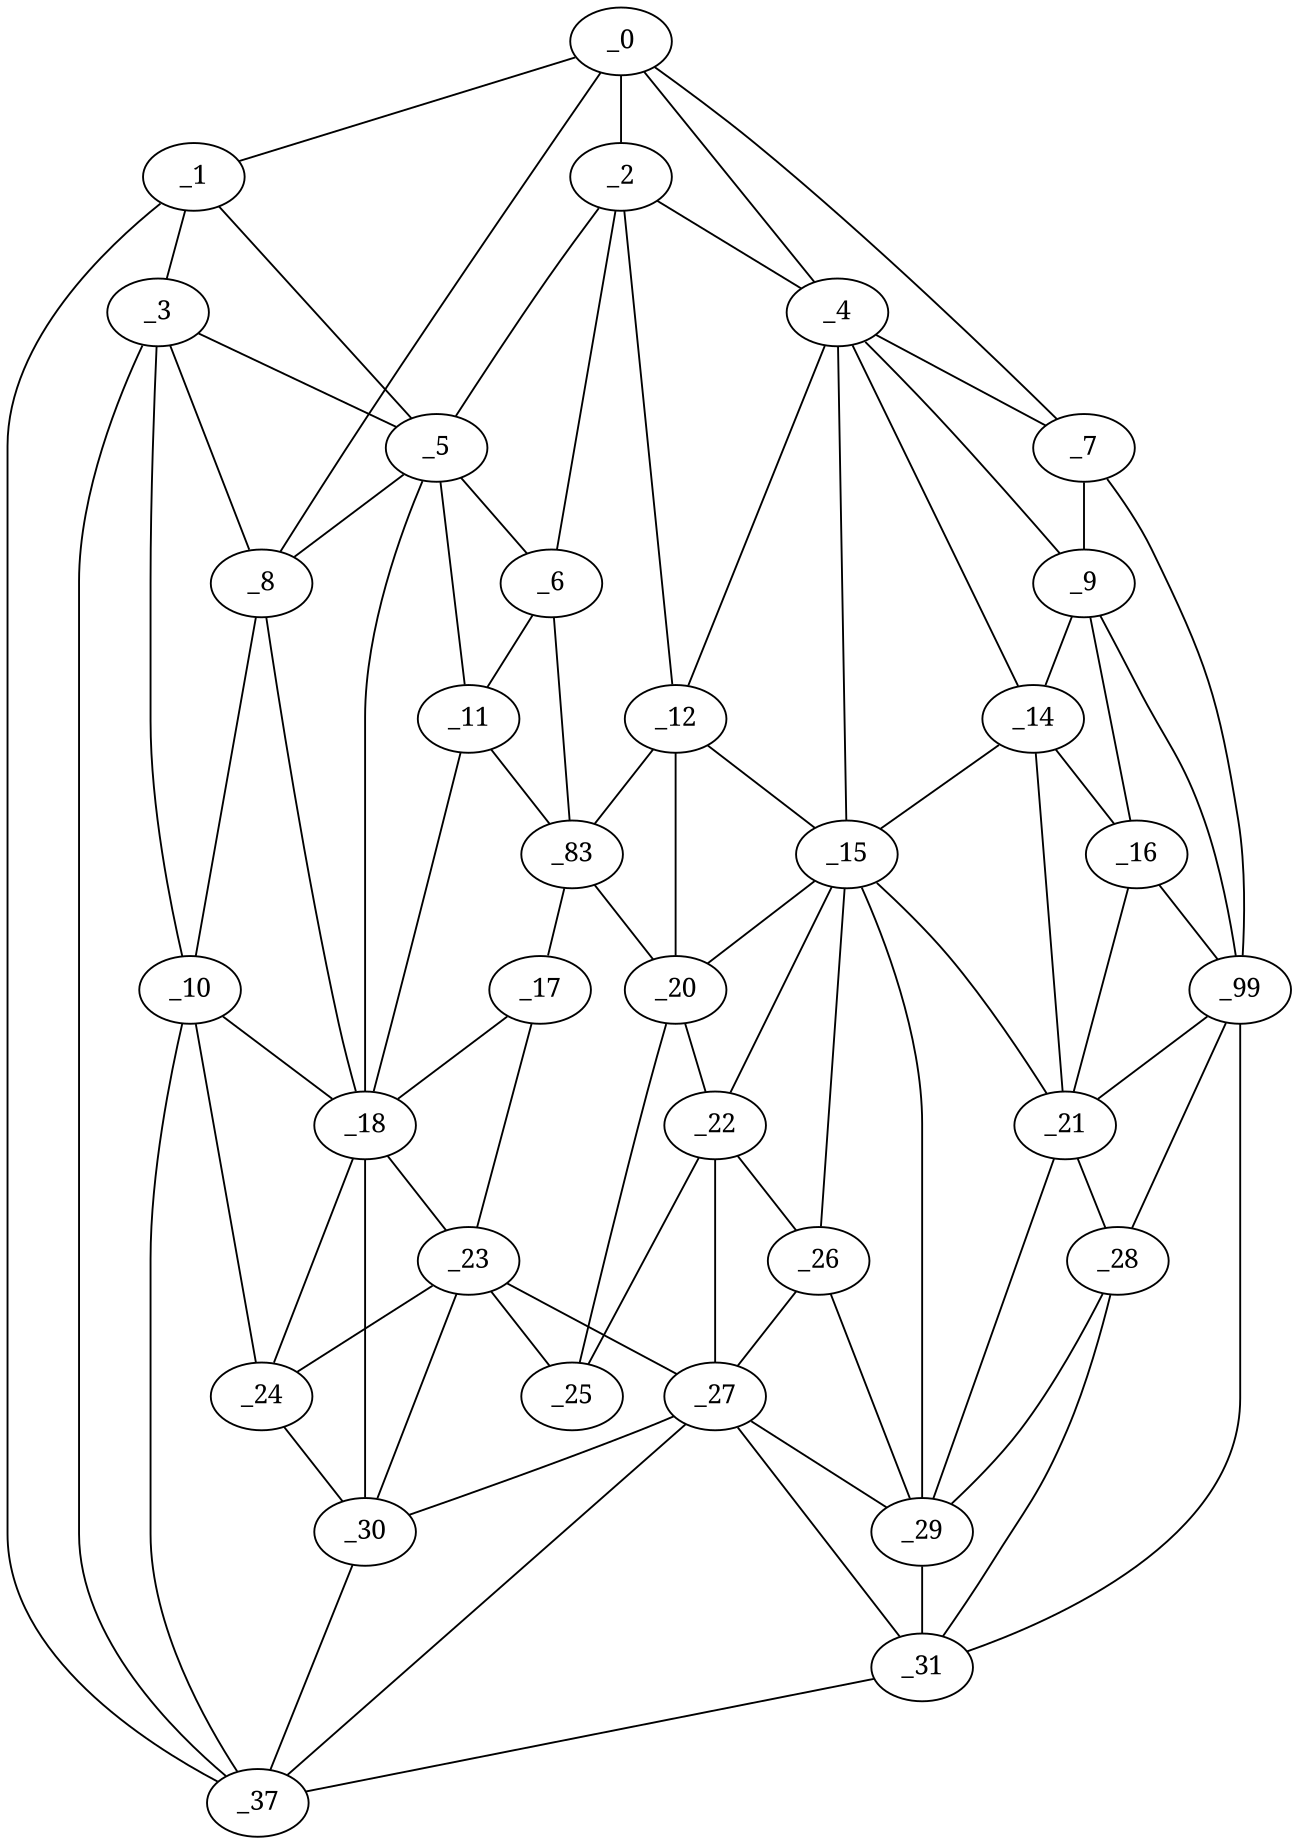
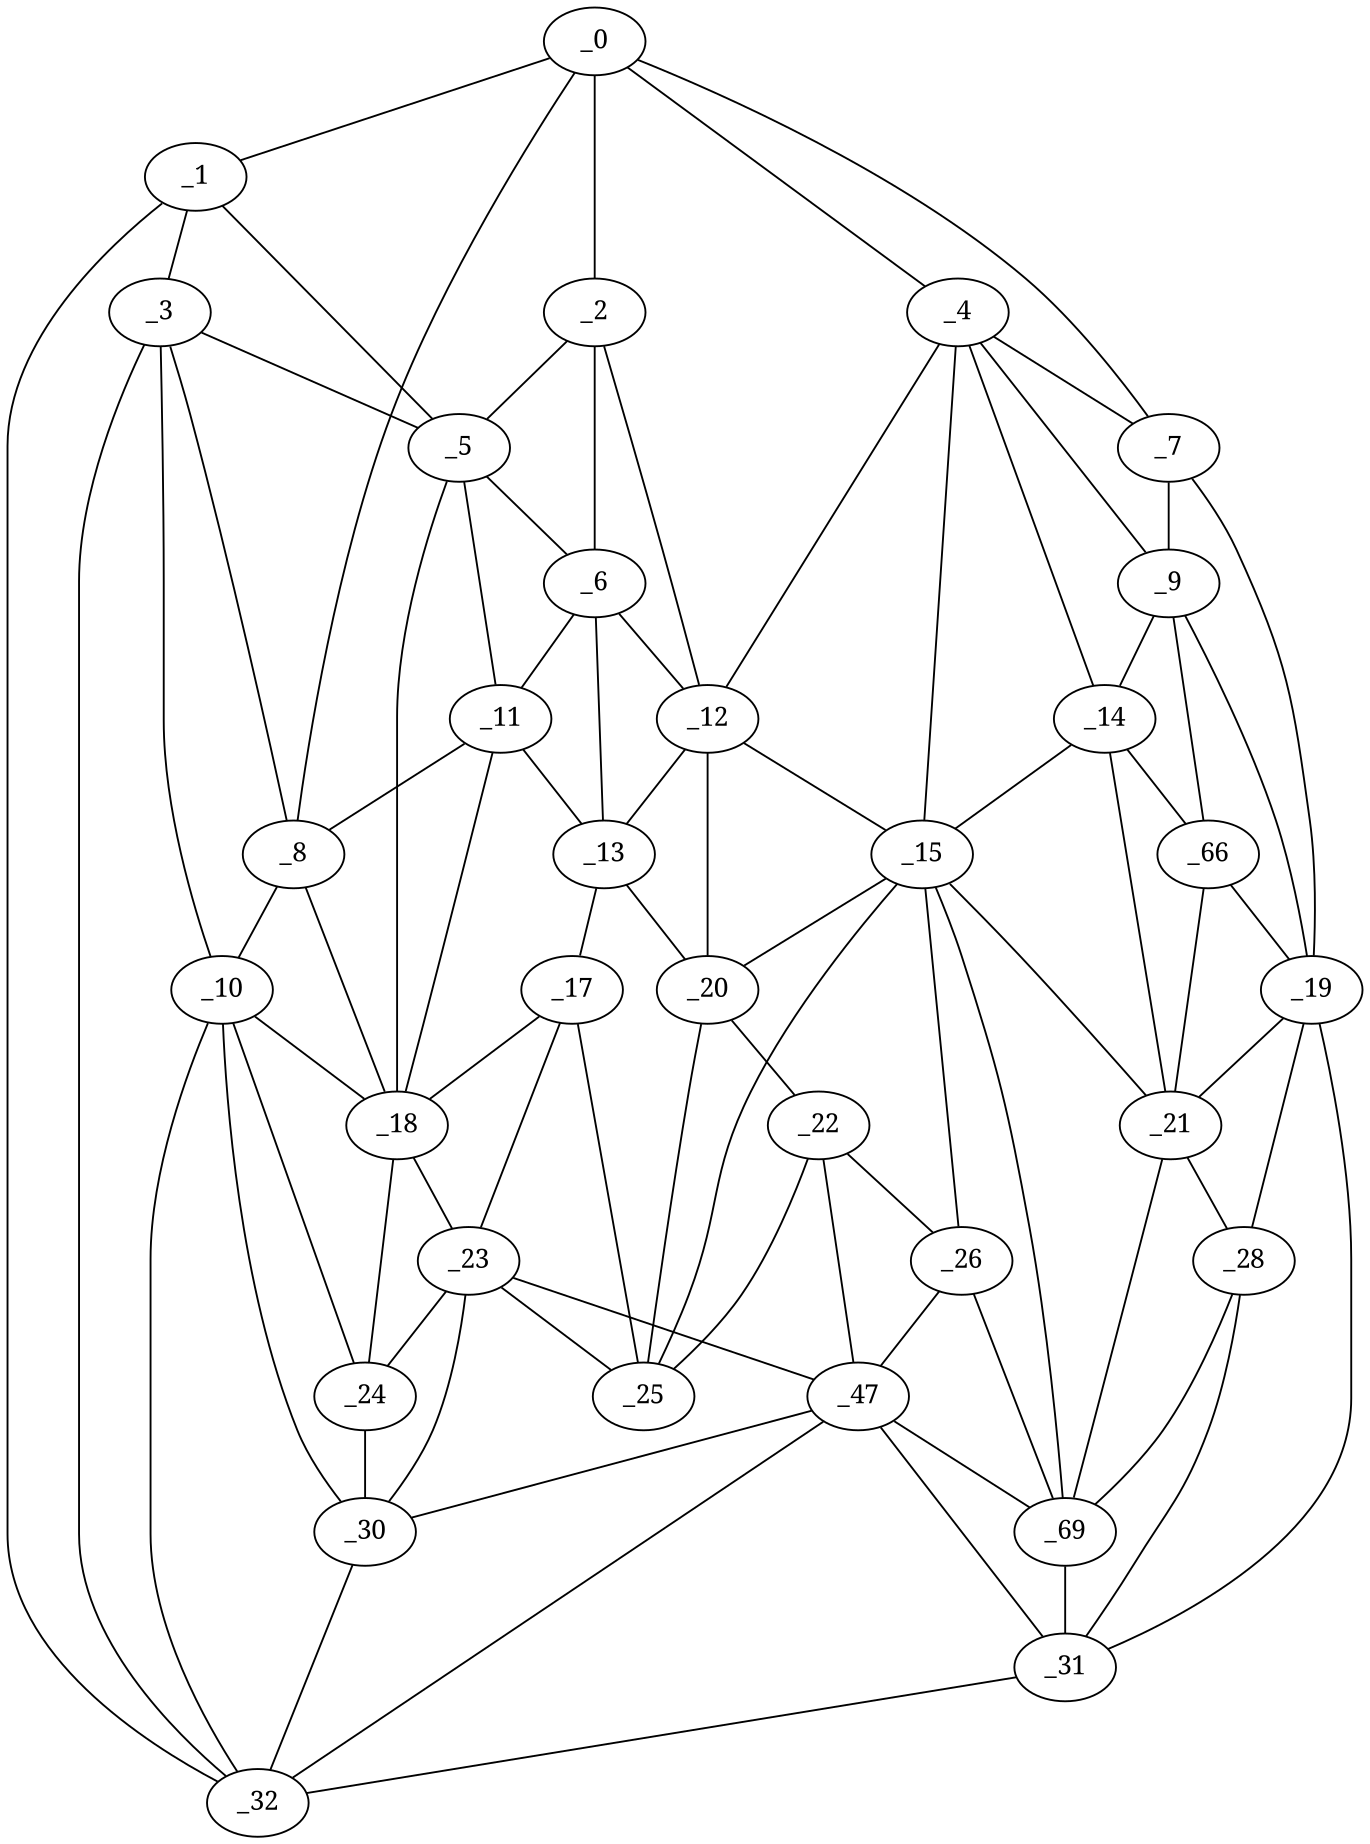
edge "_2" -- "_4": removed
edge "_5" -- "_8": now "_11" -- "_8"
edge "_6" -- "_12": added
node "_83": label "_83" -> "_13"
node "_16": label "_16" -> "_66"
edge "_15" -- "_22": now "_15" -- "_25"
node "_99": label "_99" -> "_19"
edge "_17" -- "_25": added
edge "_18" -- "_30": now "_10" -- "_30"
node "_27": label "_27" -> "_47"
node "_29": label "_29" -> "_69"
node "_37": label "_37" -> "_32"
